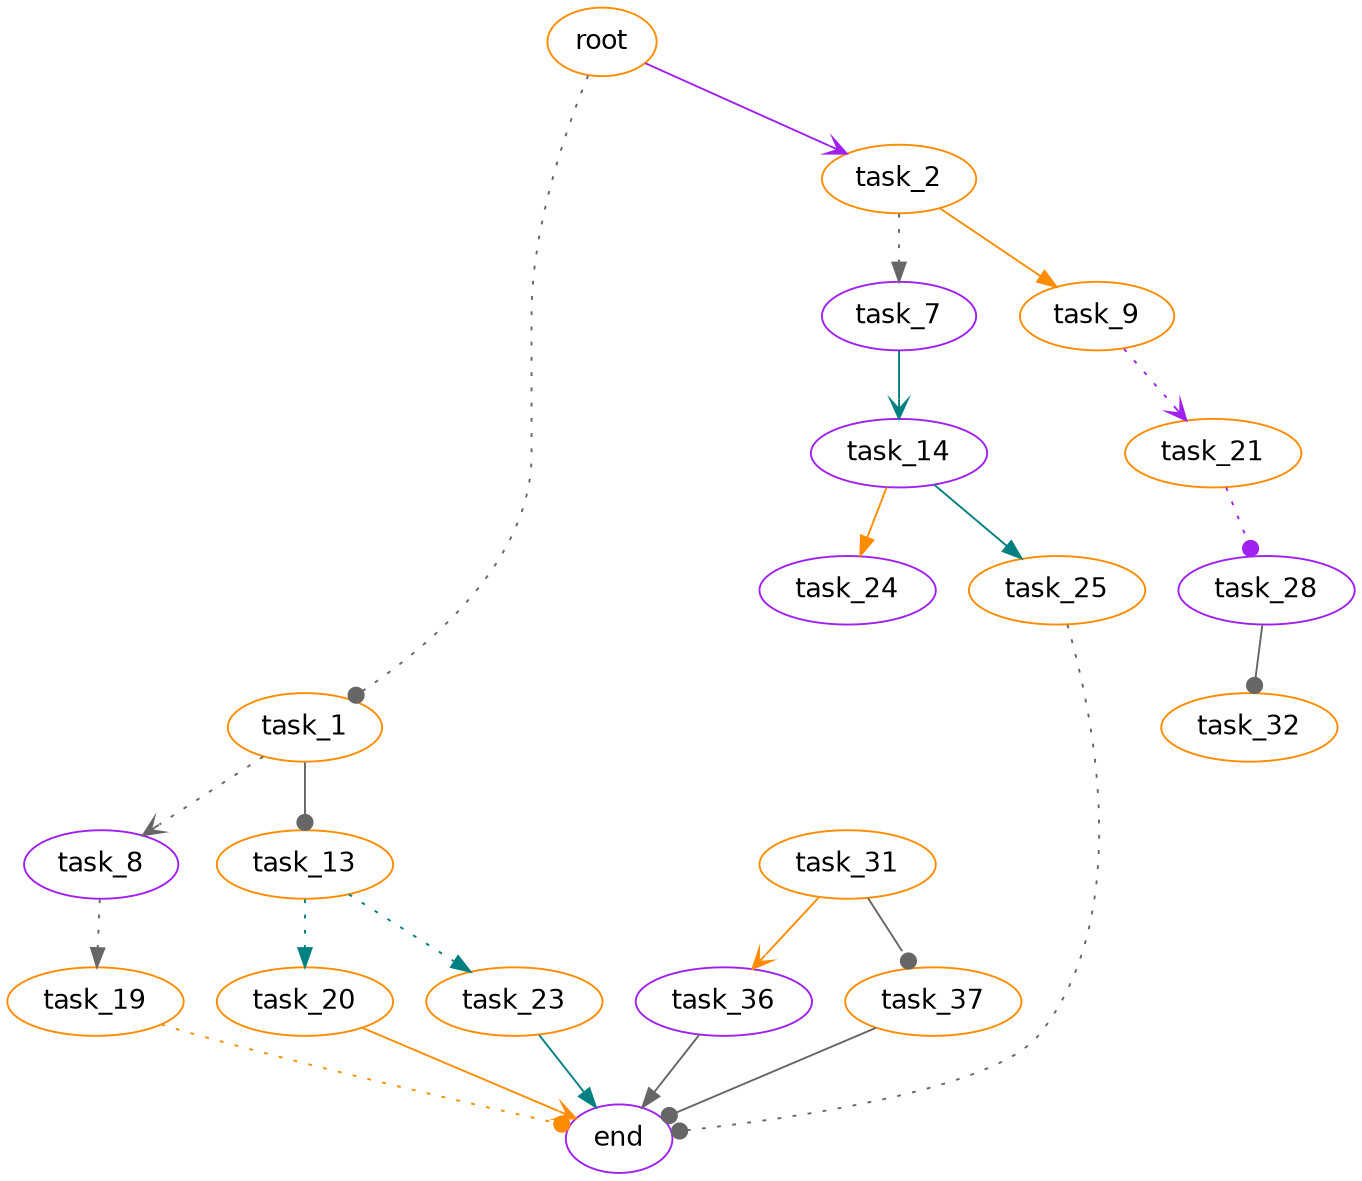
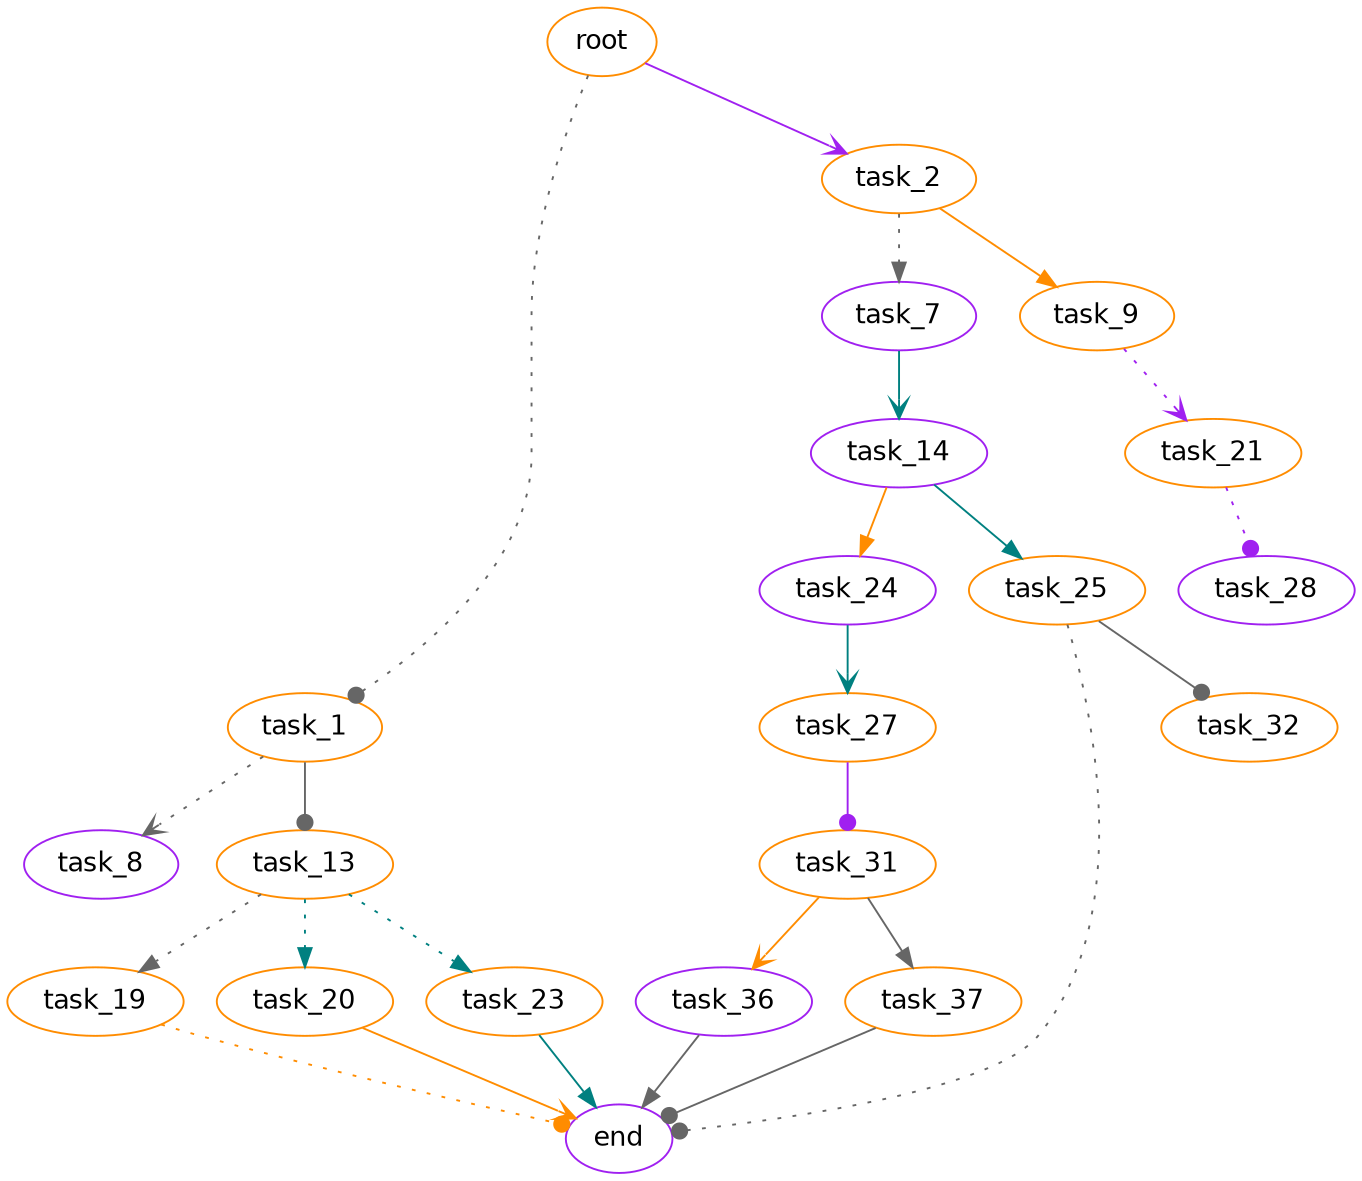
edge "task_28" -> "task_32": now "task_25" -> "task_32"
node "task_27": added
edge "task_8" -> "task_19": now "task_13" -> "task_19"
edge "task_31" -> "task_37": arrowhead dot -> normal
